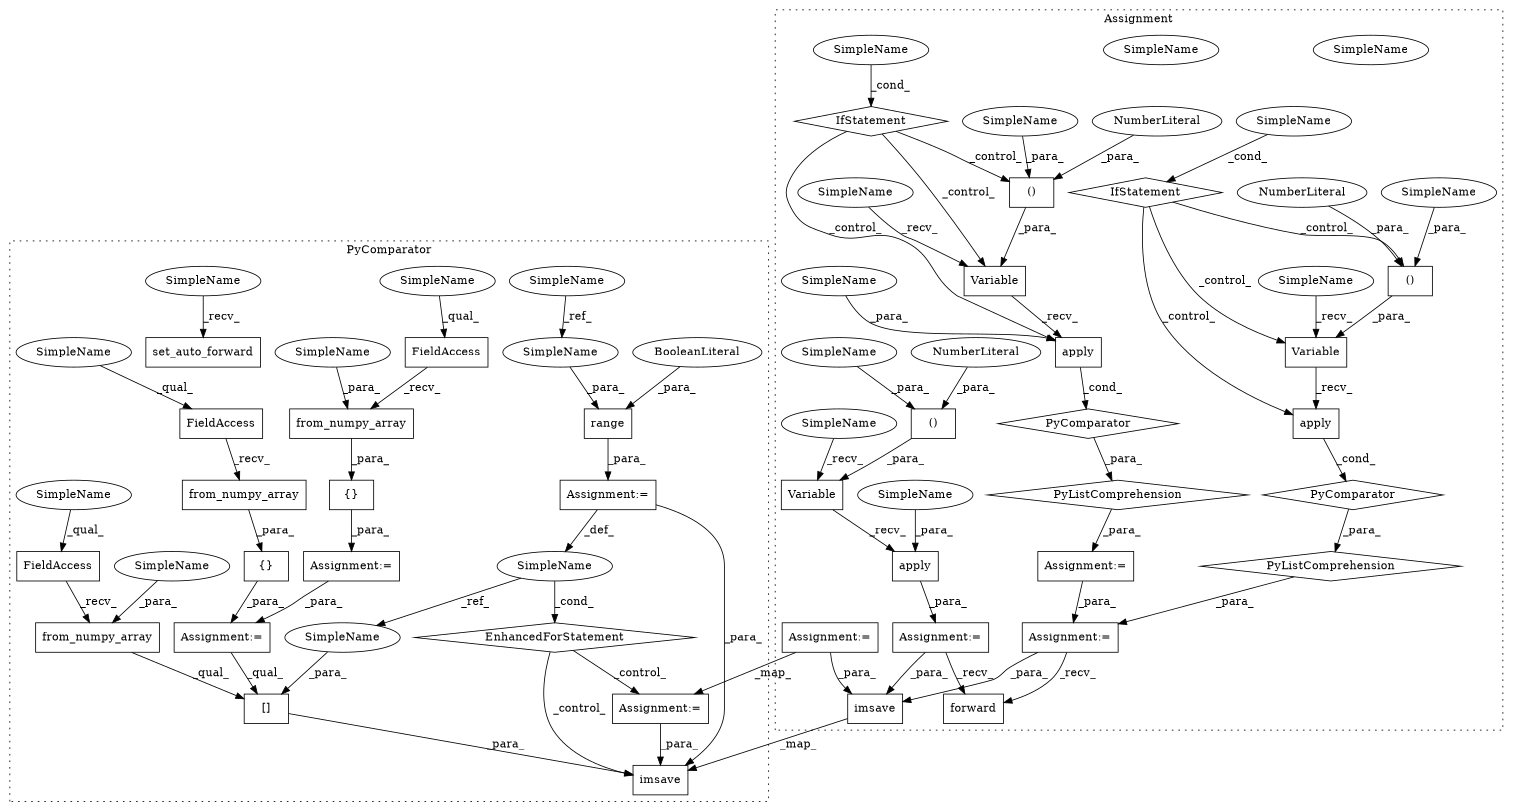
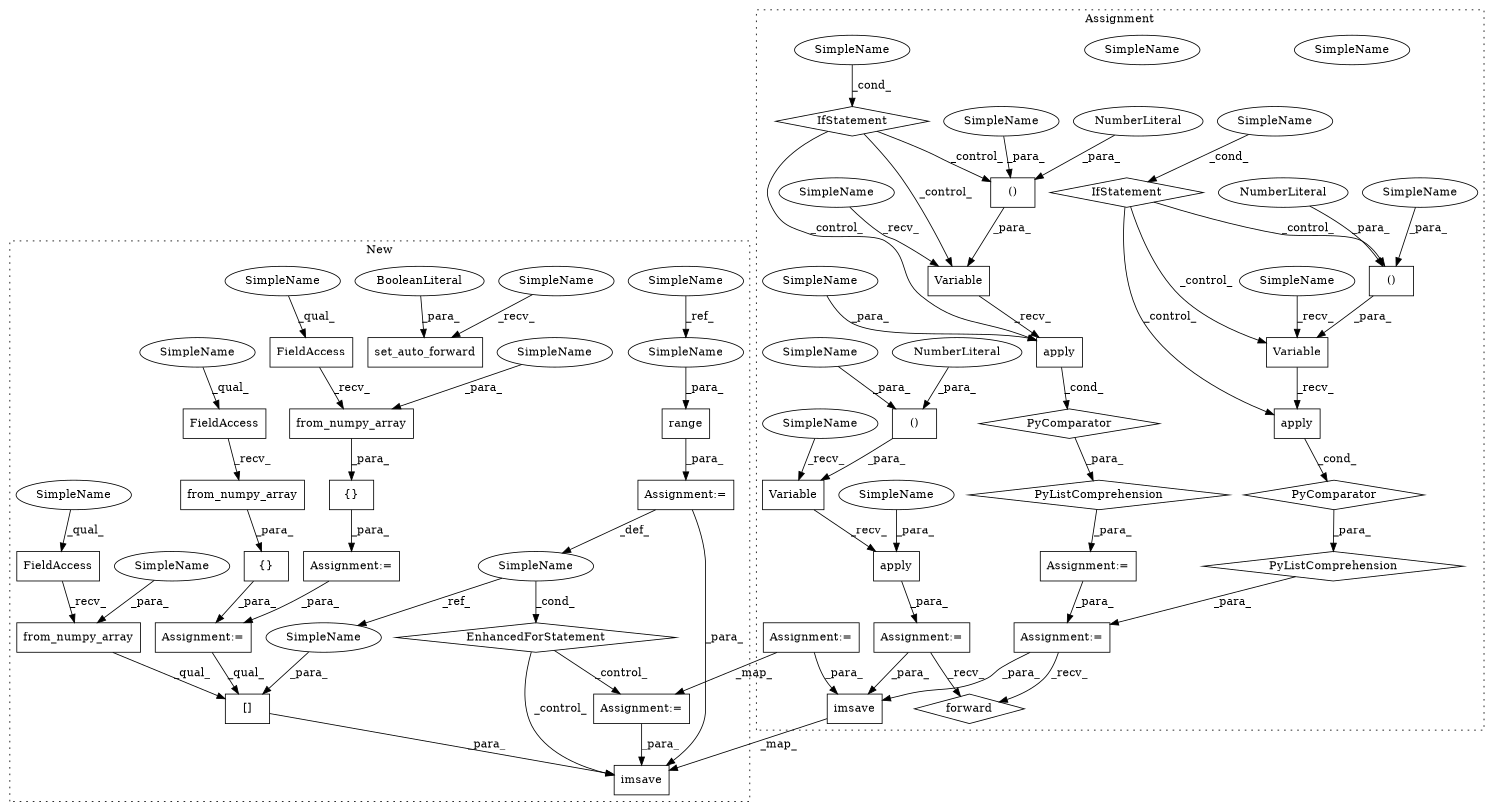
cluster "PyComparator": label "PyComparator" -> "New"
edge "BooleanLiteral" -> "range": now "BooleanLiteral" -> "set_auto_forward"
node "forward": shape box -> diamond
